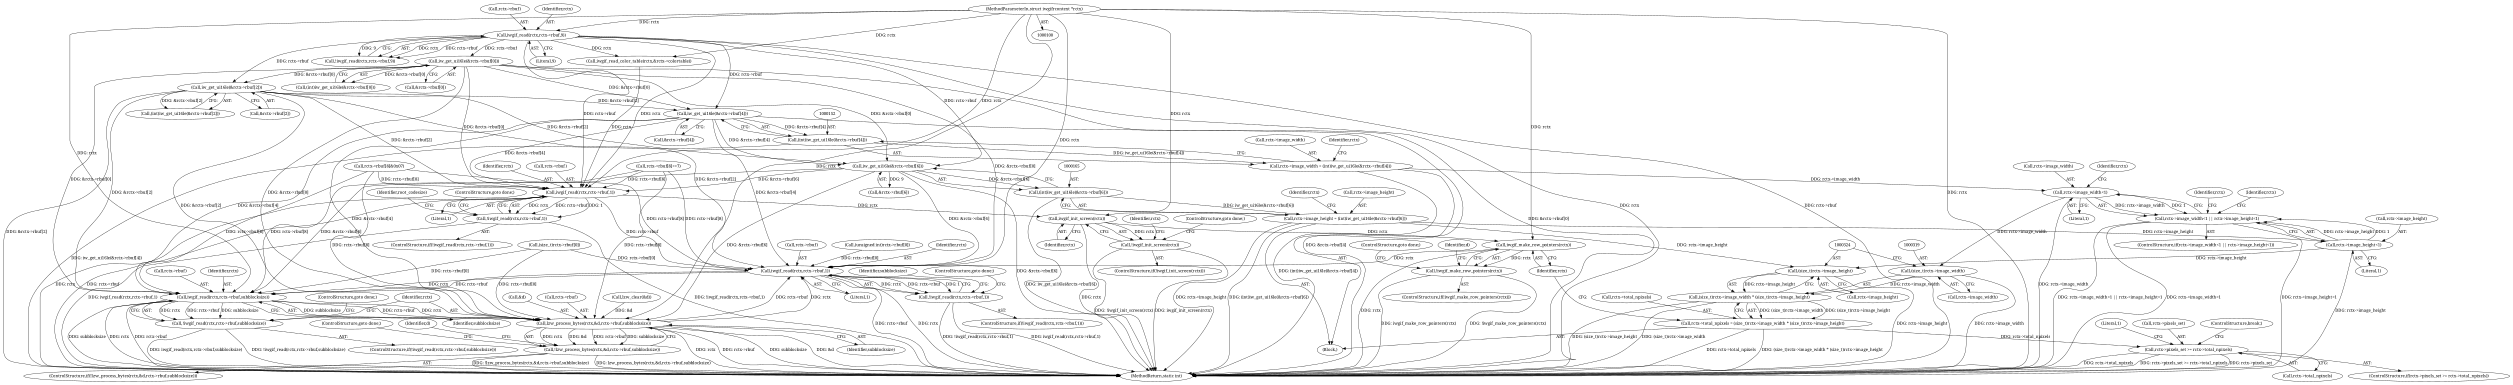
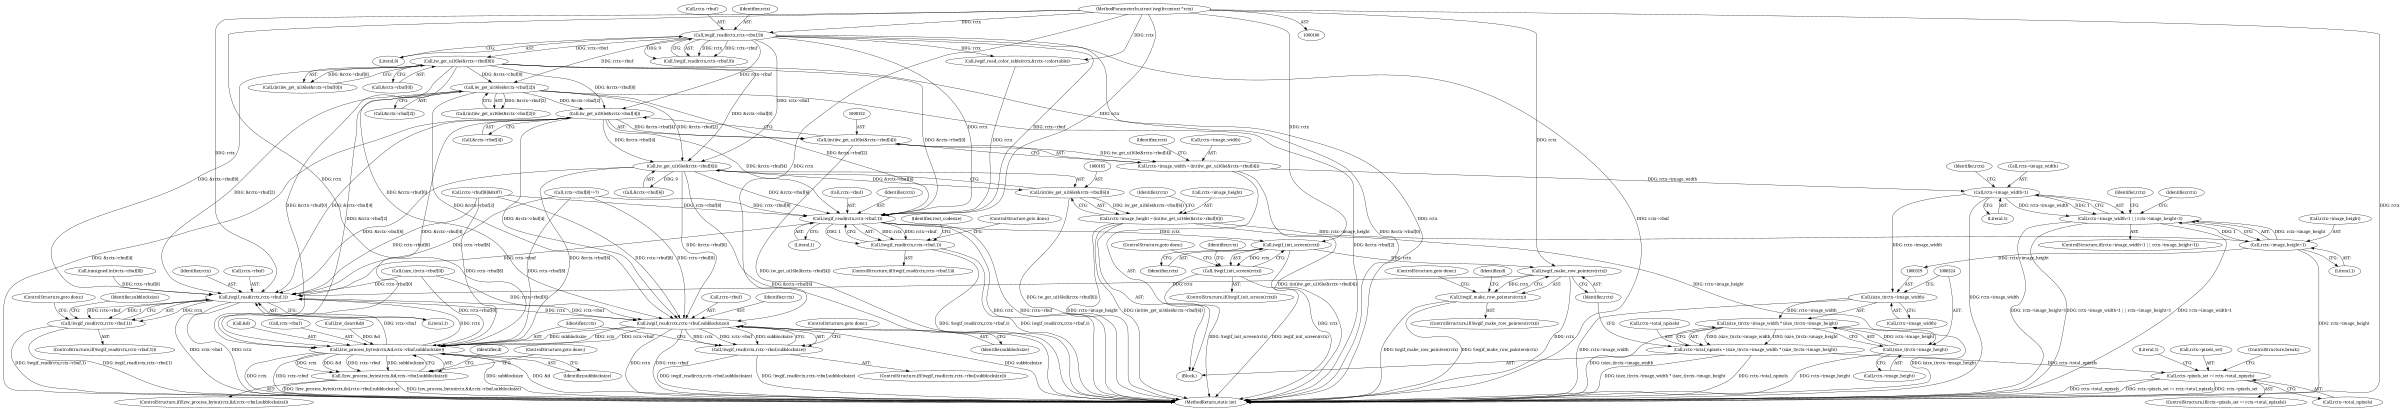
edge "(Call,rctx->image_height<1)" -> "(Call,(size_t)rctx->image_height)": now "(Call,rctx->image_height<1)" -> "1000319"
